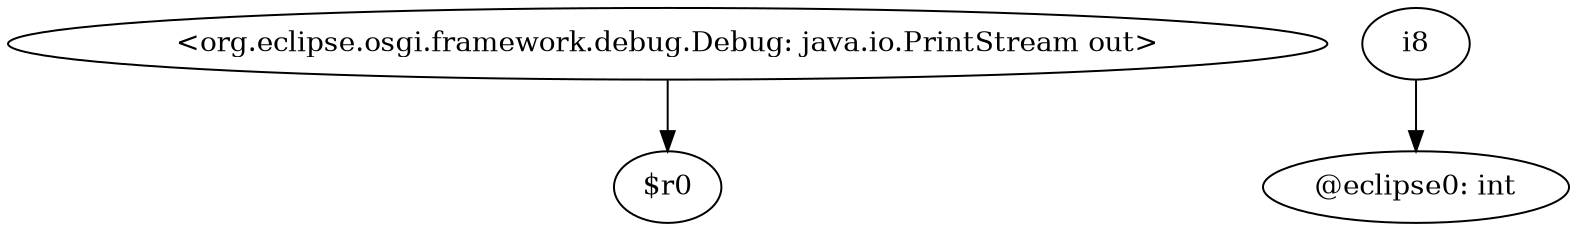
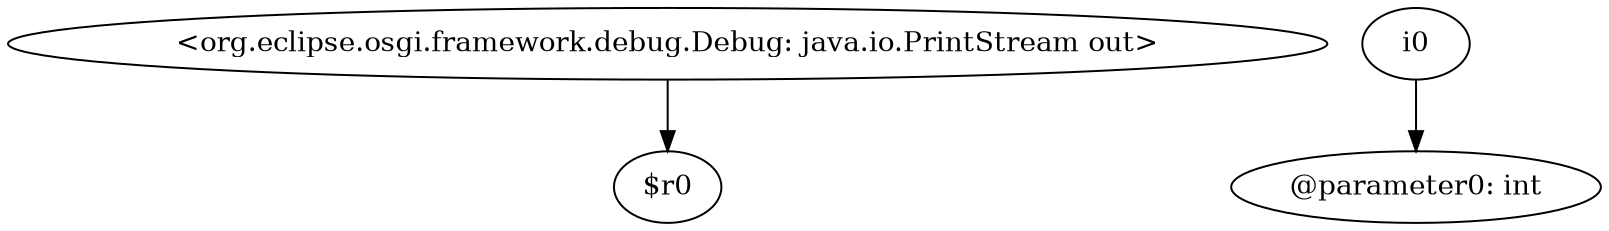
node "i8": label "i8" -> "i0"
node "@eclipse0: int": label "@eclipse0: int" -> "@parameter0: int"
